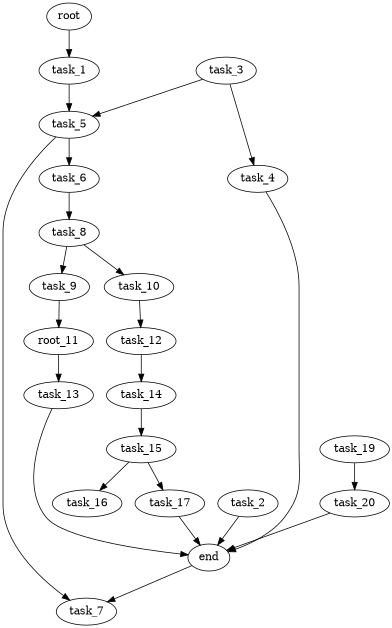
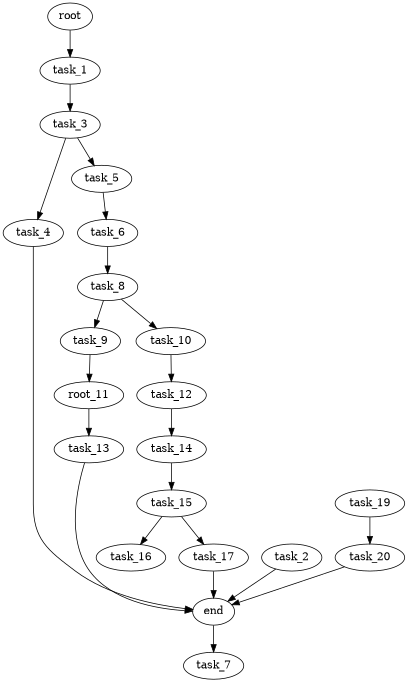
edge "task_1" -> "task_5": now "task_1" -> "task_3"
edge "task_5" -> "task_7": removed
